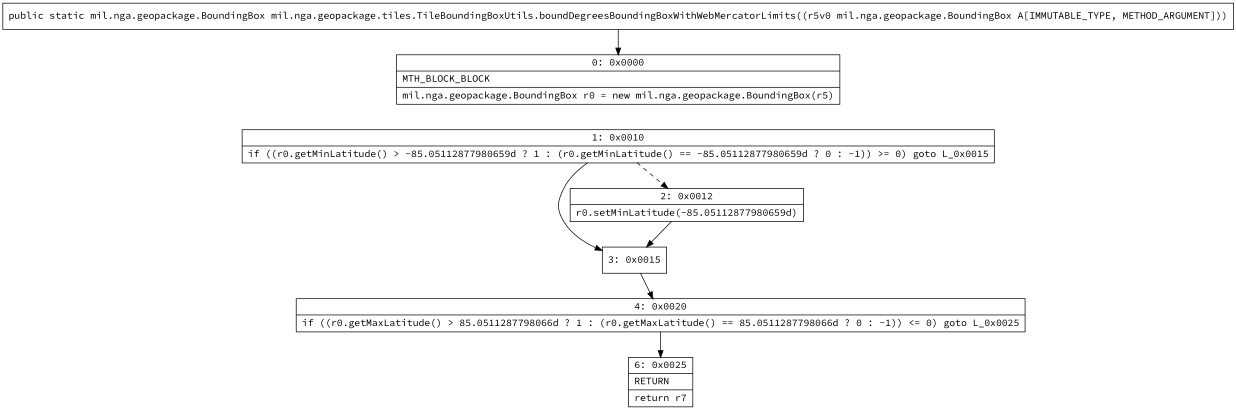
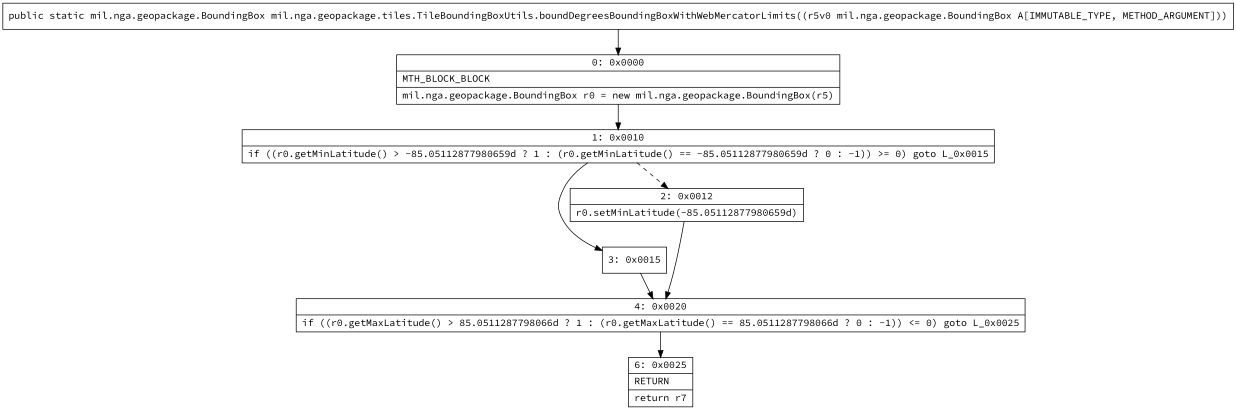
edge "0: 0x0000" -> "1: 0x0010": added
edge "2: 0x0012" -> "3: 0x0015": now "2: 0x0012" -> "4: 0x0020"
